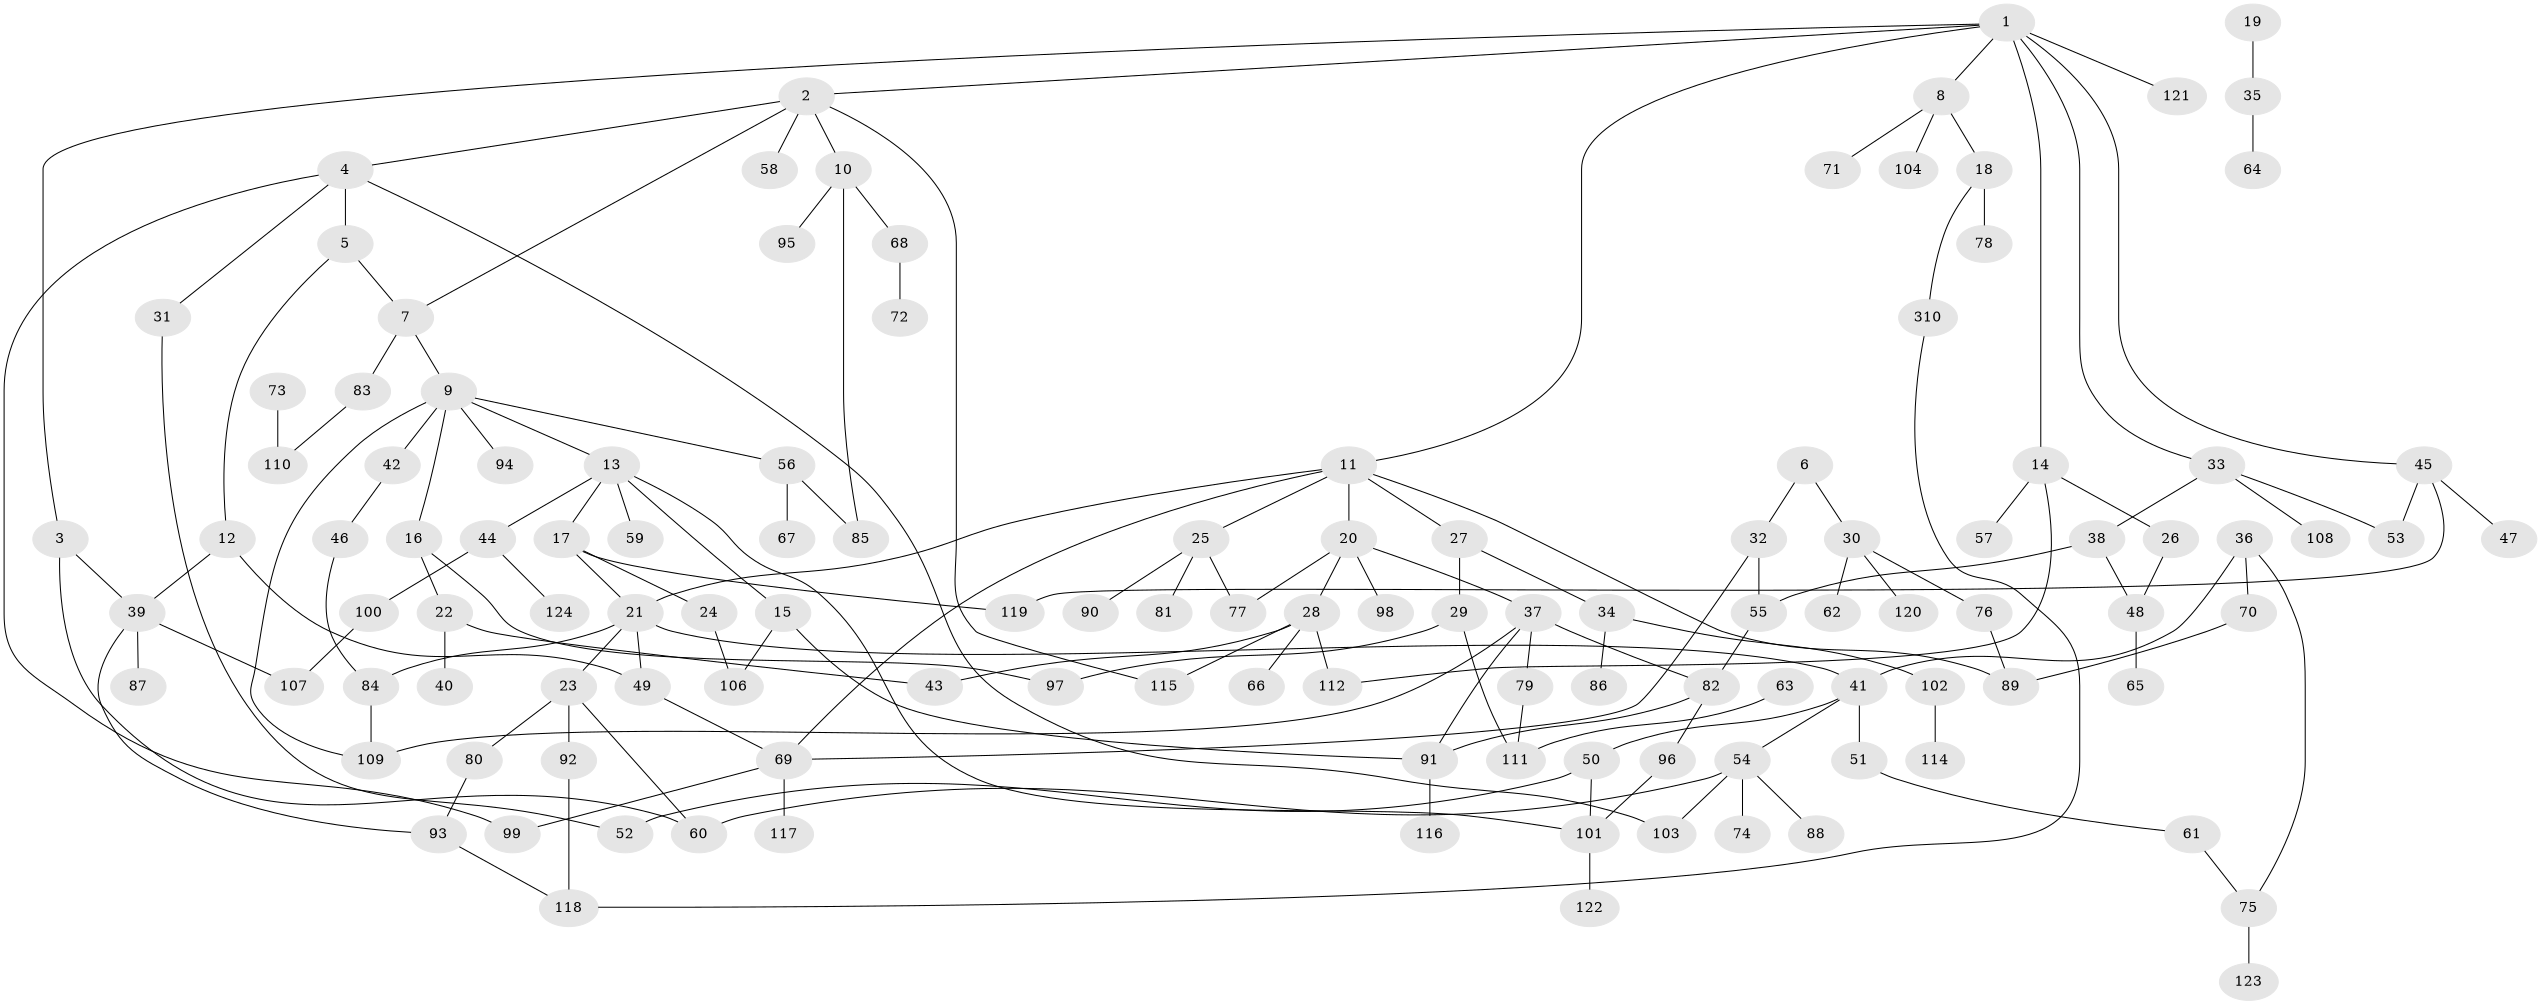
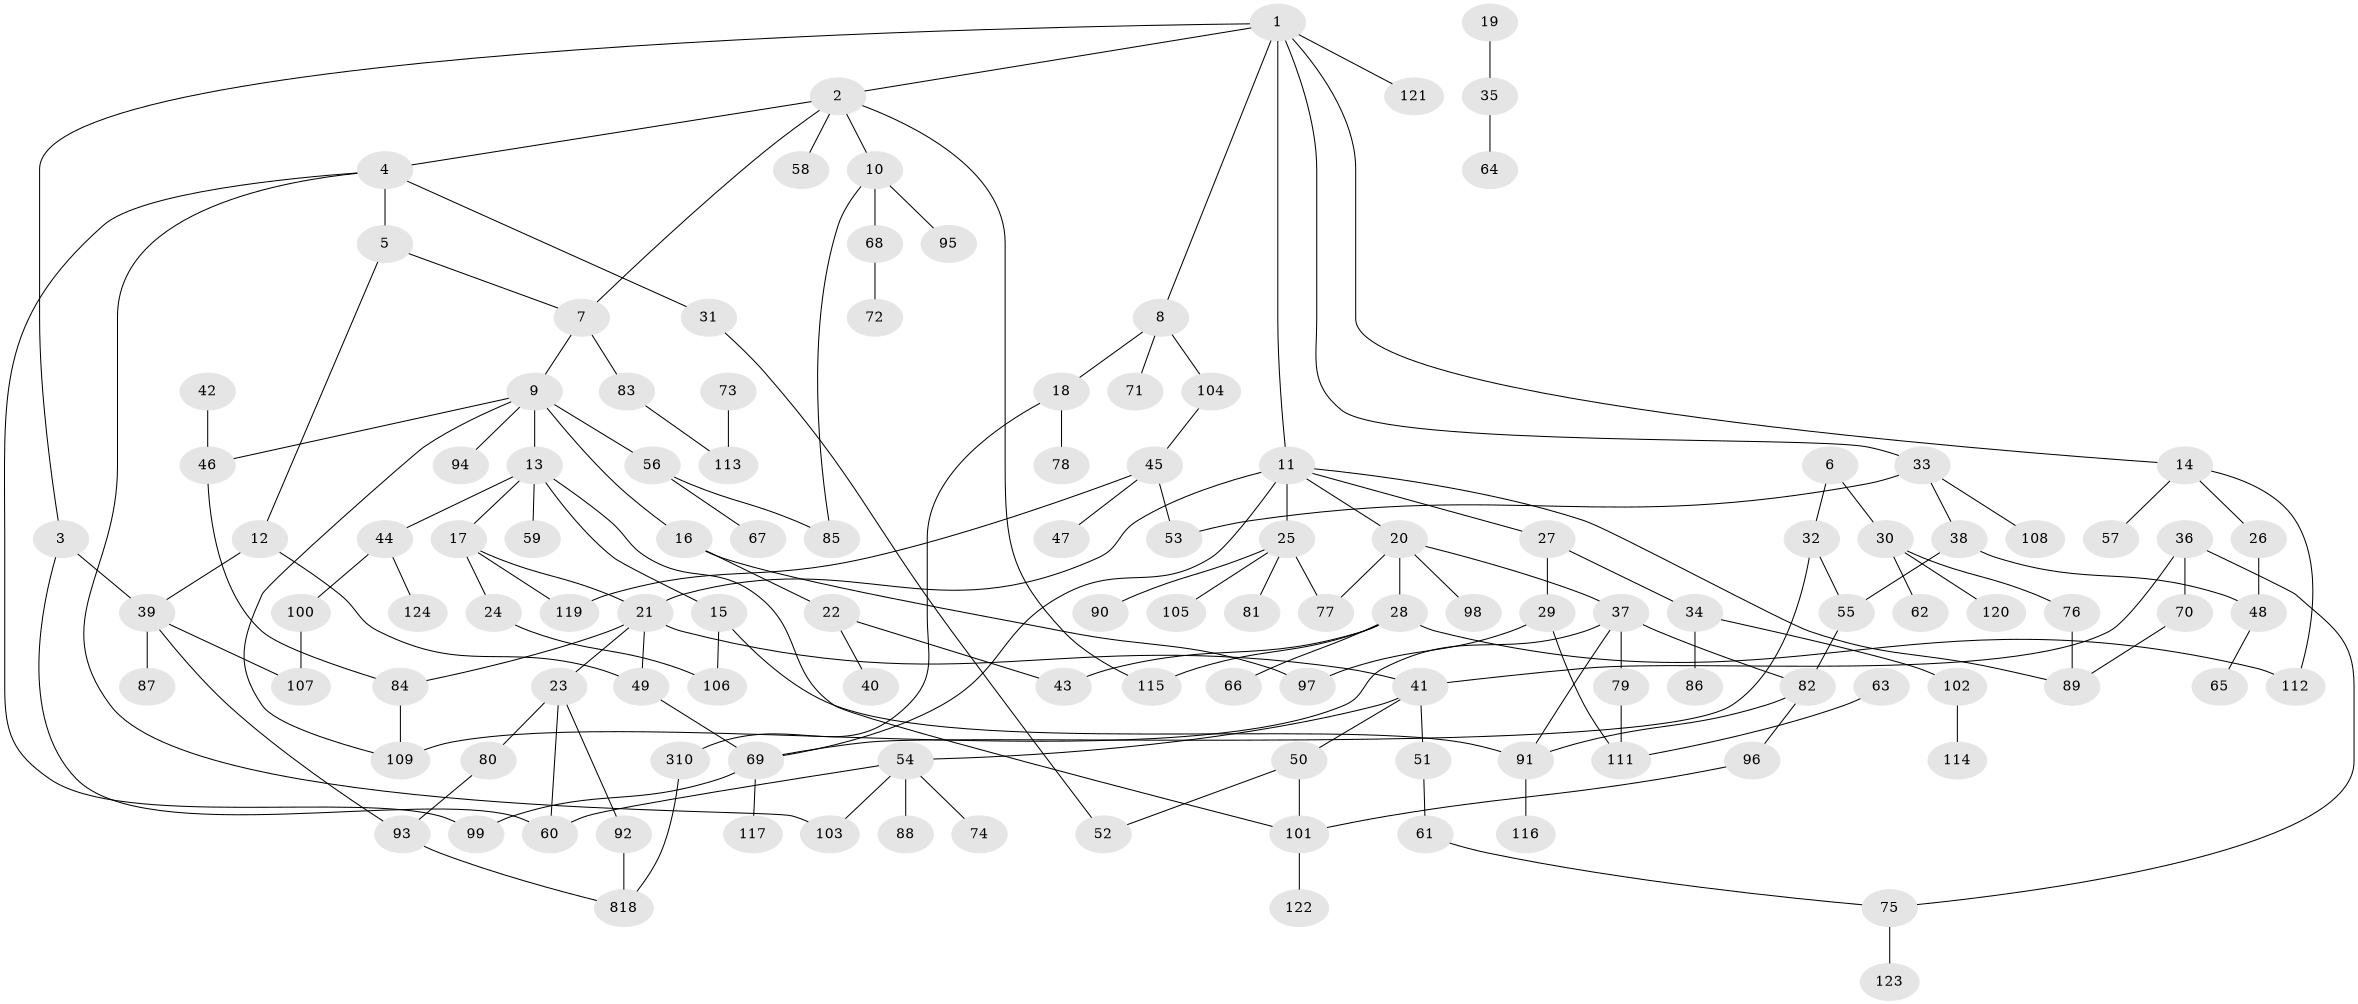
edge "1" -- "45": now "104" -- "45"
edge "9" -- "42": now "9" -- "46"
node "110": label "110" -> "113"
node "105": added
node "118": label "118" -> "818"
